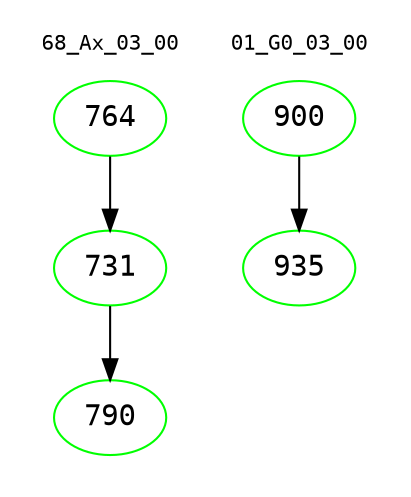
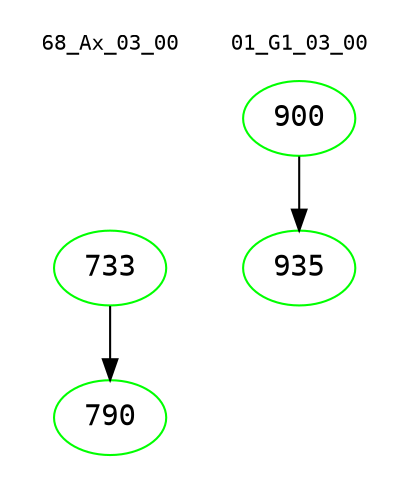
cluster "01_G0_03_00": label "01_G0_03_00" -> "01_G1_03_00"
node "764": removed
node "731": label "731" -> "733"
